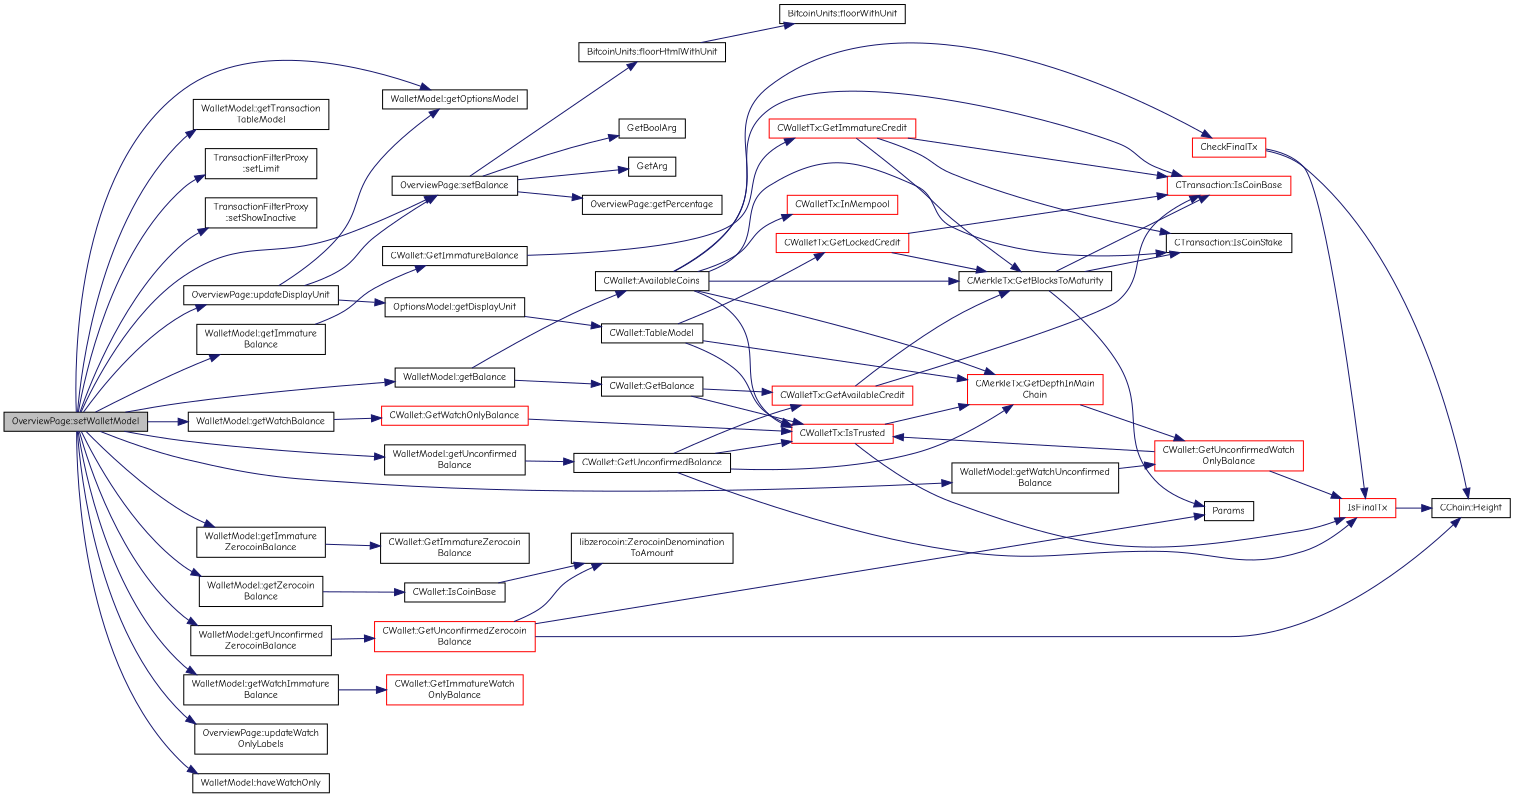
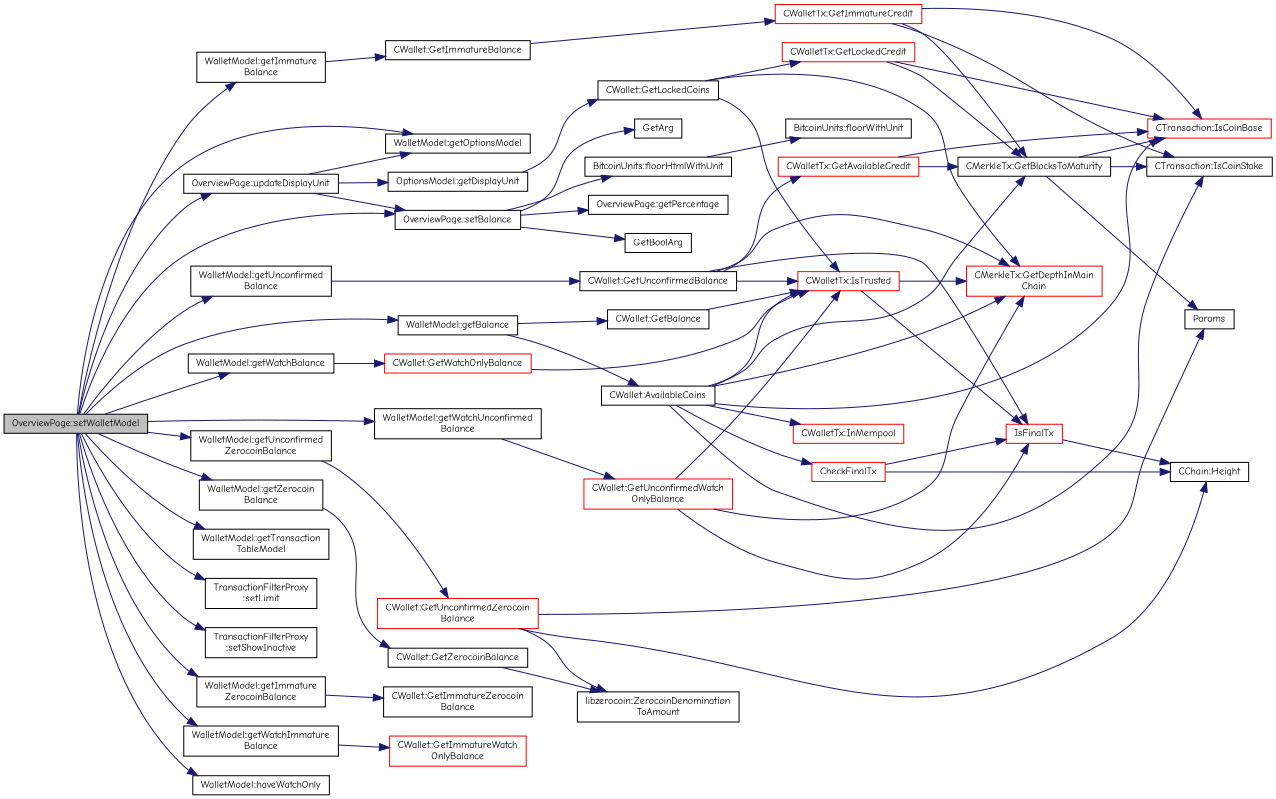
node "CWallet::TableModel": label "CWallet::TableModel" -> "CWallet::GetLockedCoins"
edge "CWallet::GetBalance" -> "CWalletTx::GetAvailableCredit": removed
edge "CMerkleTx::GetDepthInMain Chain" -> "CWallet::GetUnconfirmedWatch OnlyBalance": reversed
node "CWallet::IsCoinBase": label "CWallet::IsCoinBase" -> "CWallet::GetZerocoinBalance"
node "OverviewPage::updateWatch OnlyLabels": removed
